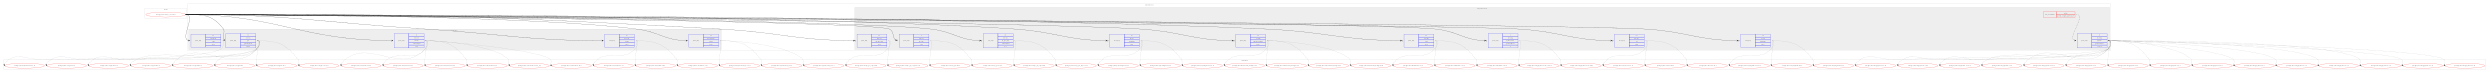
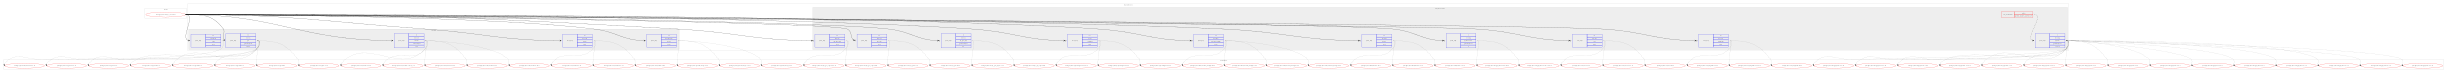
node "portage://dev-util/cmake-3.15.5": removed
